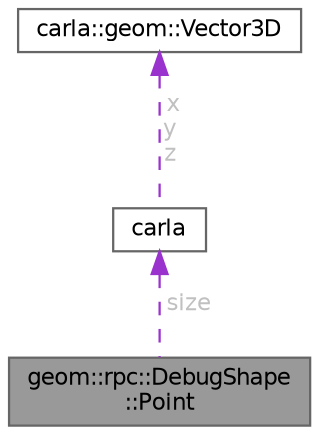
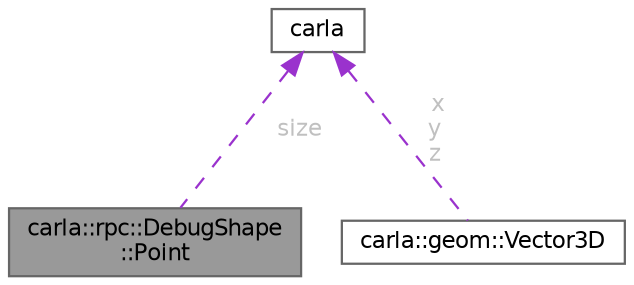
edge "carla" -> "carla::geom::Vector3D": reversed
node "geom::rpc::DebugShape ::Point": label "geom::rpc::DebugShape ::Point" -> "carla::rpc::DebugShape ::Point"
